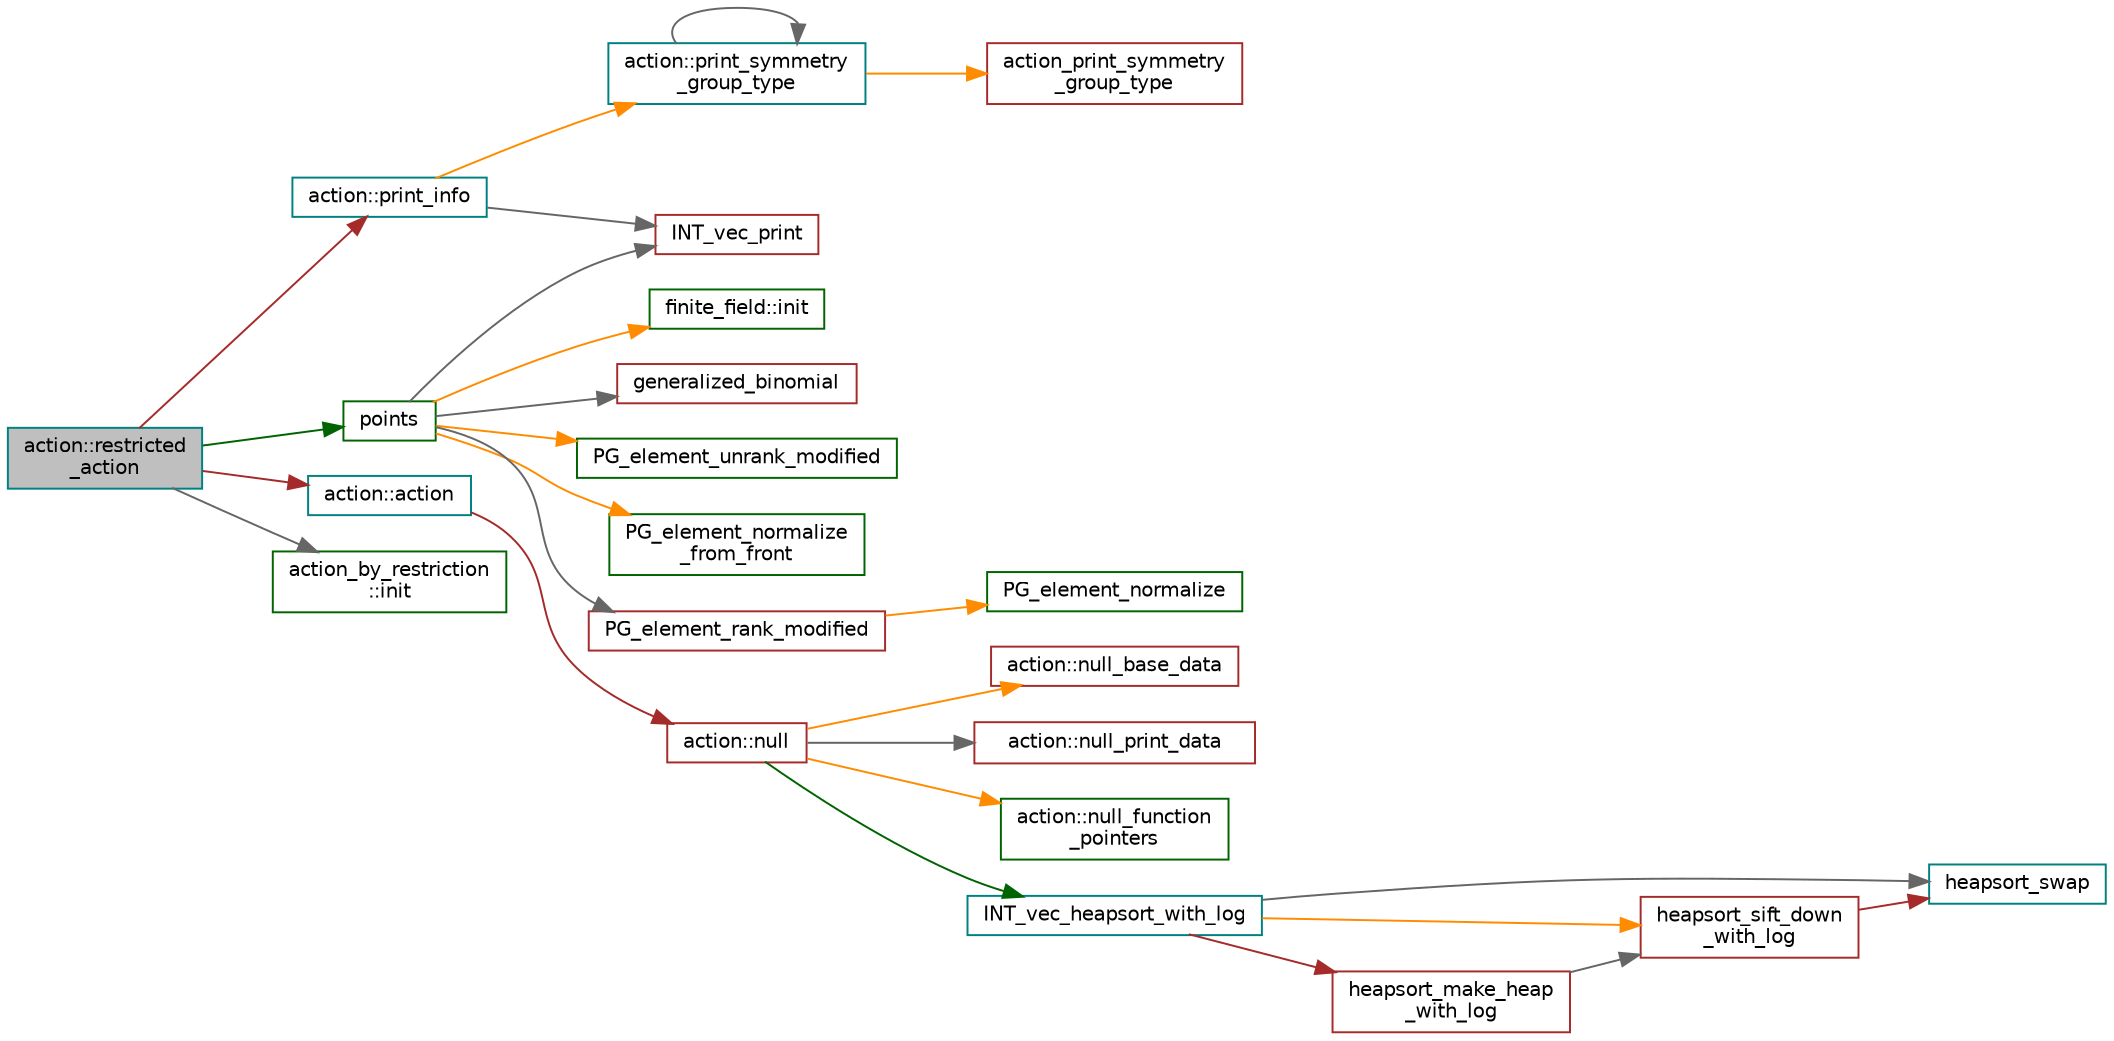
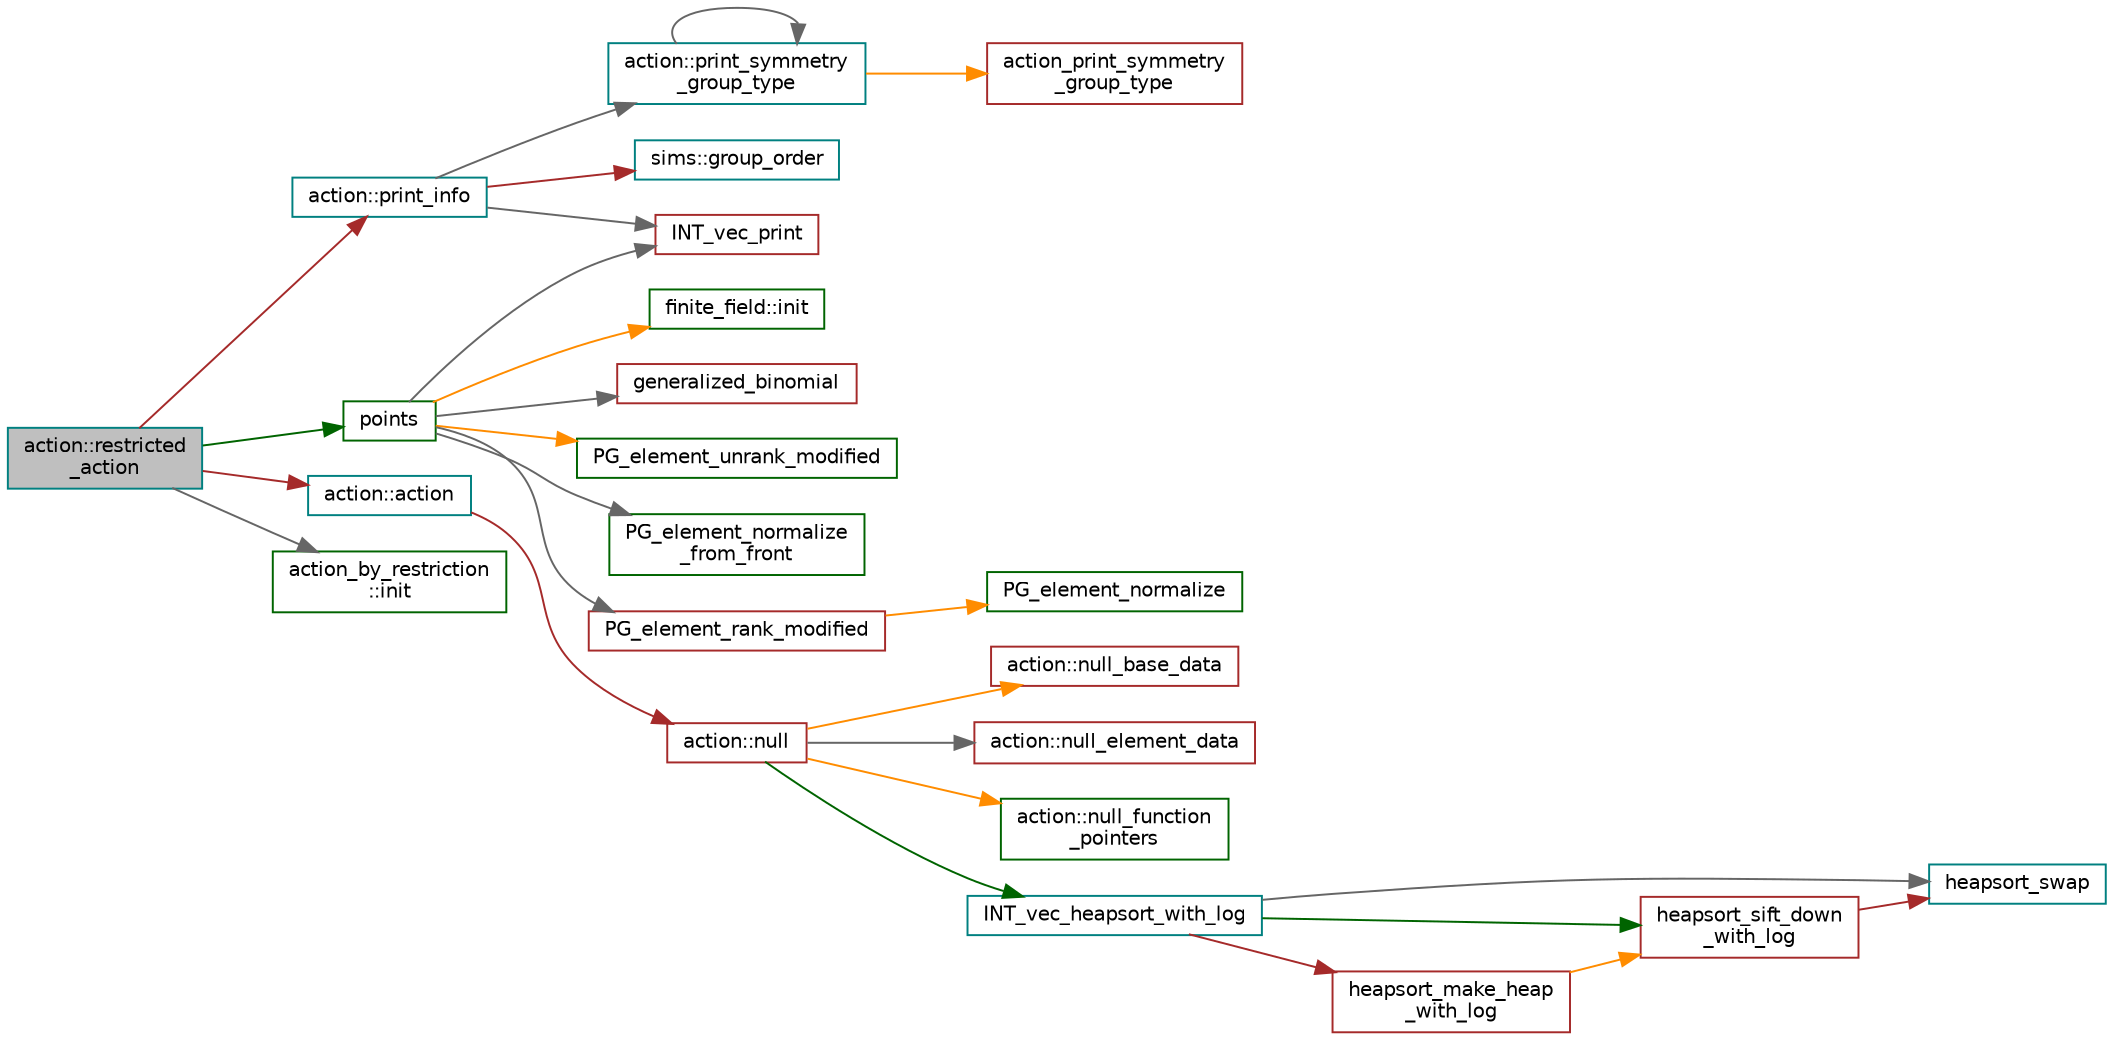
edge "action::print_info" -> "action::print_symmetry _group_type": color darkorange -> gray40
node "sims::group_order": added
edge "points" -> "PG_element_normalize _from_front": color darkorange -> gray40
node "action::null_print_data": label "action::null_print_data" -> "action::null_element_data"
edge "INT_vec_heapsort_with_log" -> "heapsort_sift_down _with_log": color darkorange -> darkgreen
edge "heapsort_make_heap _with_log" -> "heapsort_sift_down _with_log": color gray40 -> darkorange
